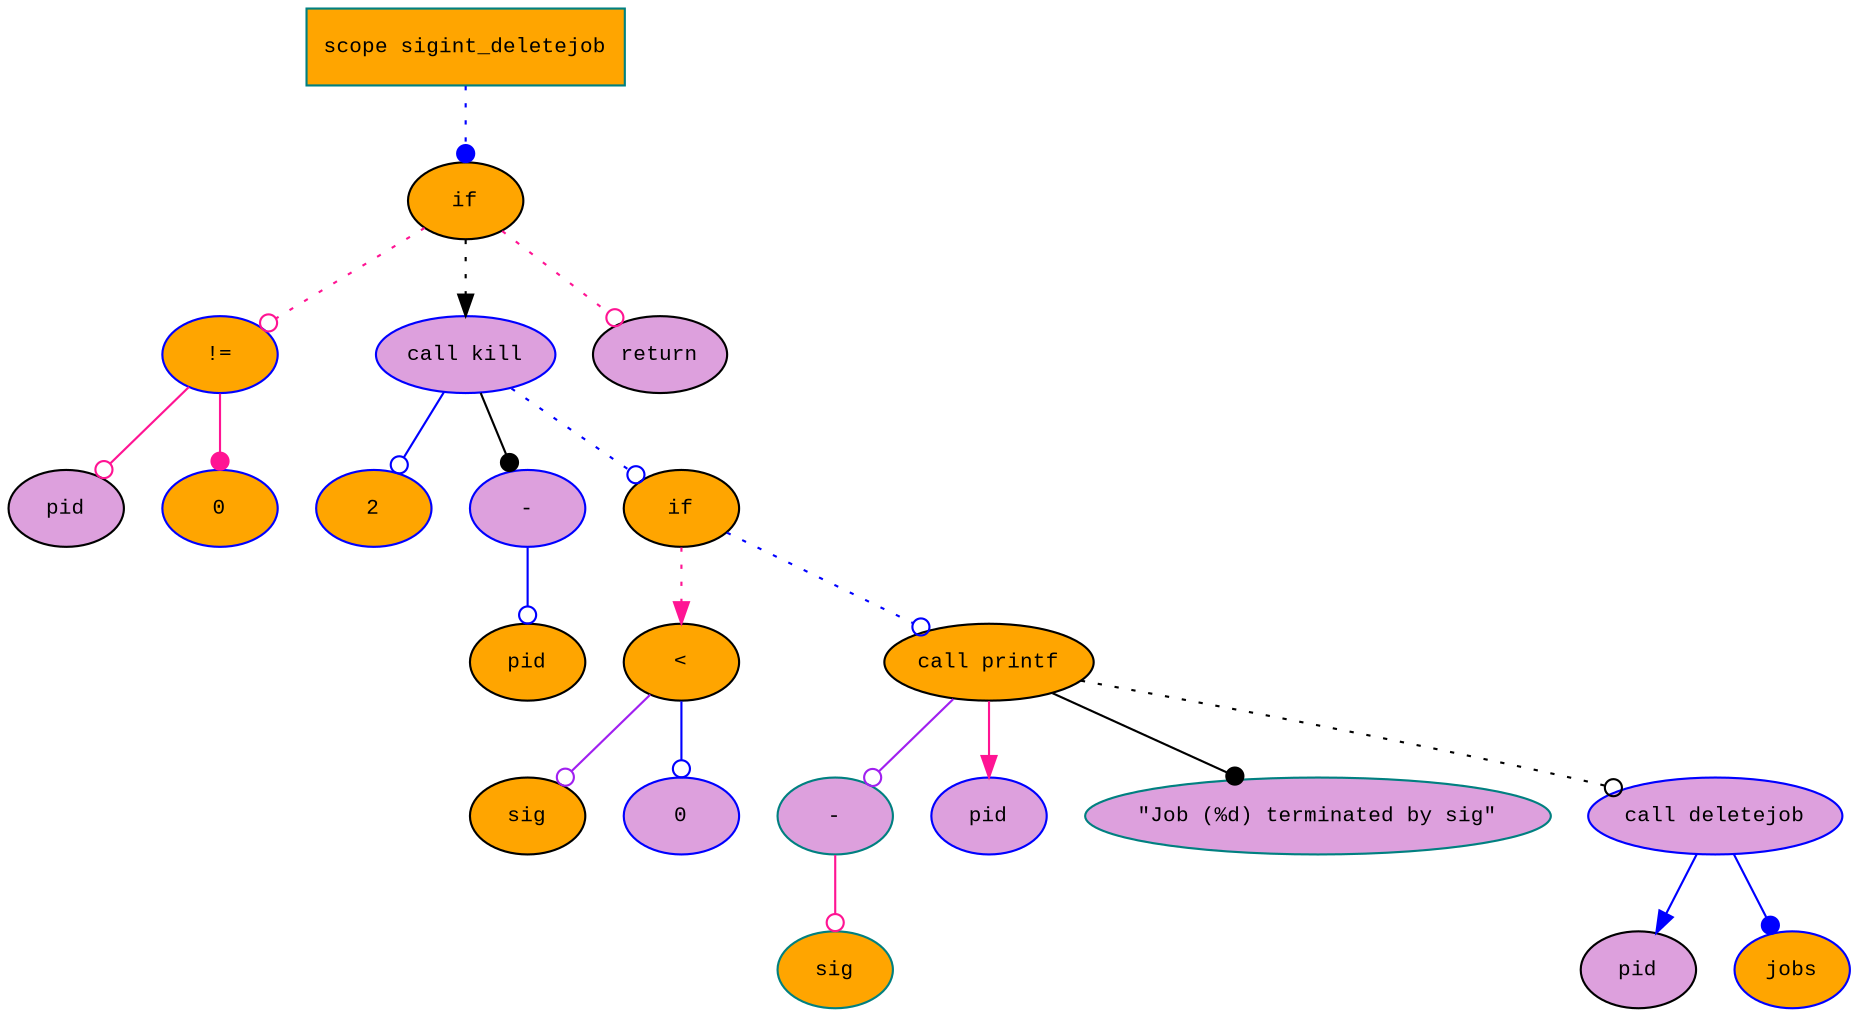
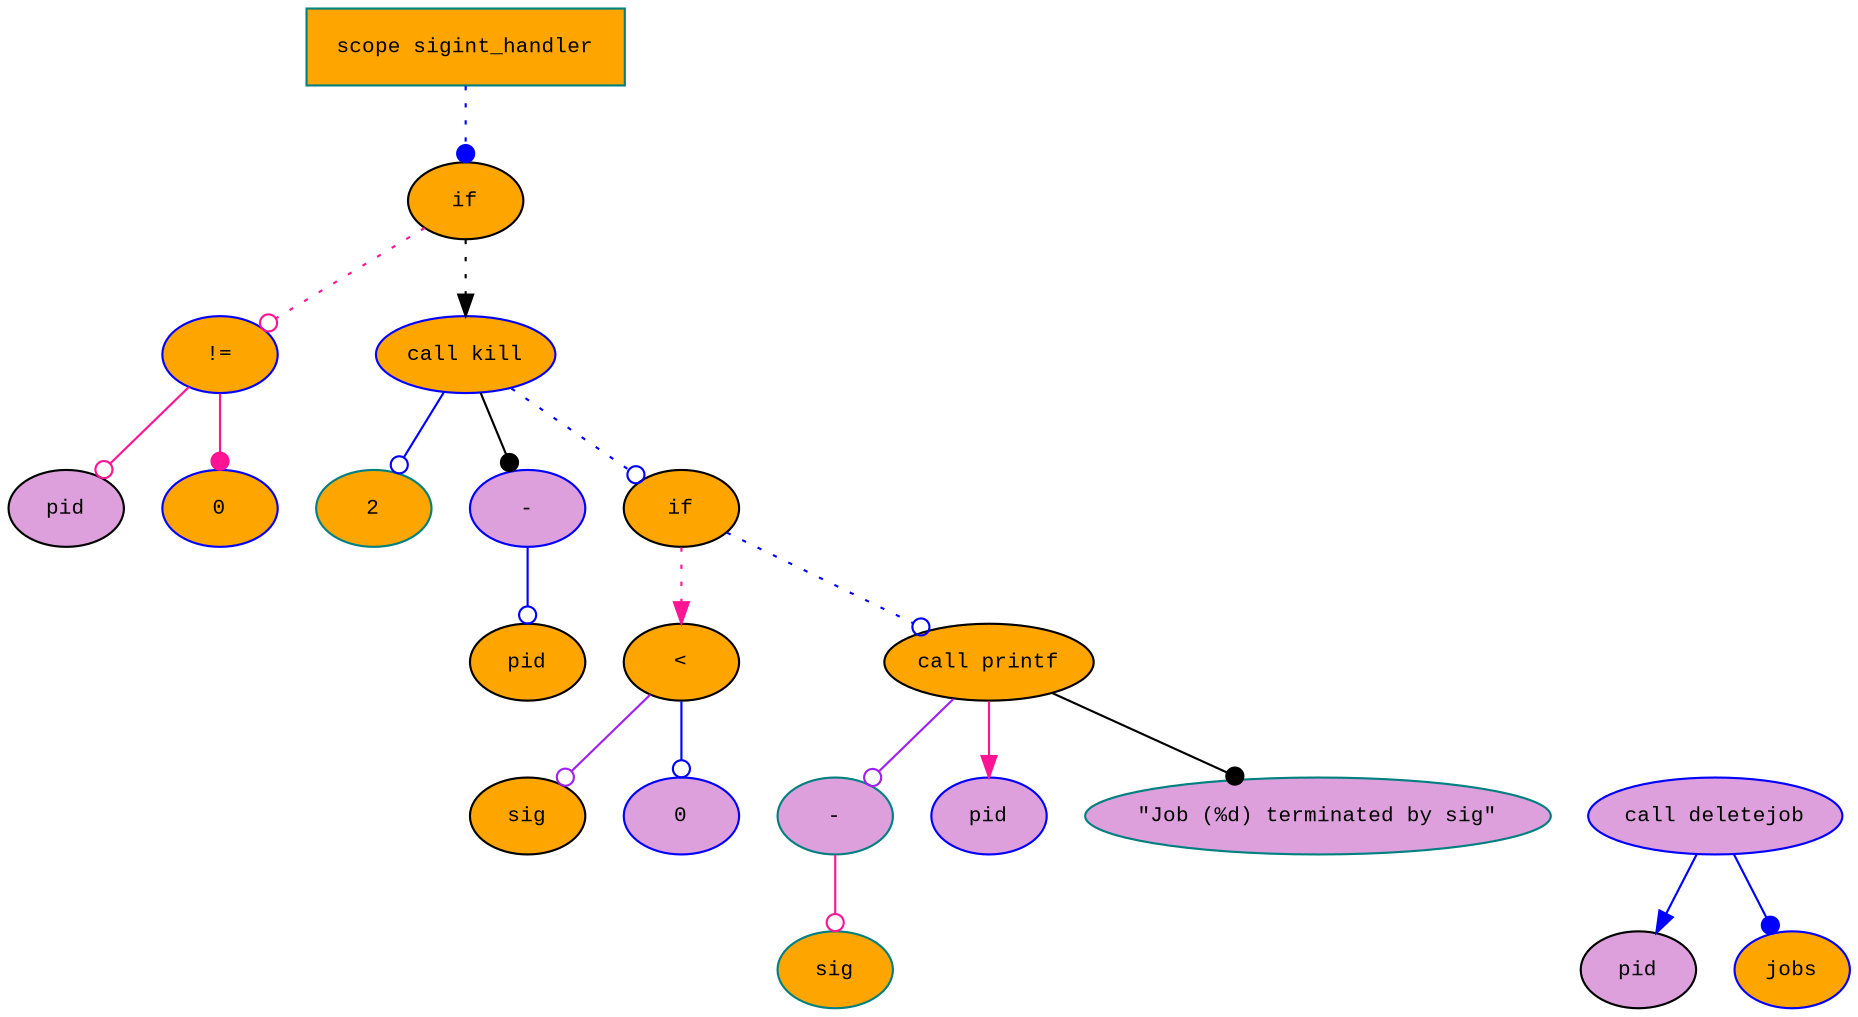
node "scope sigint_deletejob": label "scope sigint_deletejob" -> "scope sigint_handler"
node "call kill": fillcolor plum -> orange
node "return": removed
node "2": color blue -> teal
edge "call printf" -> "call deletejob": removed
